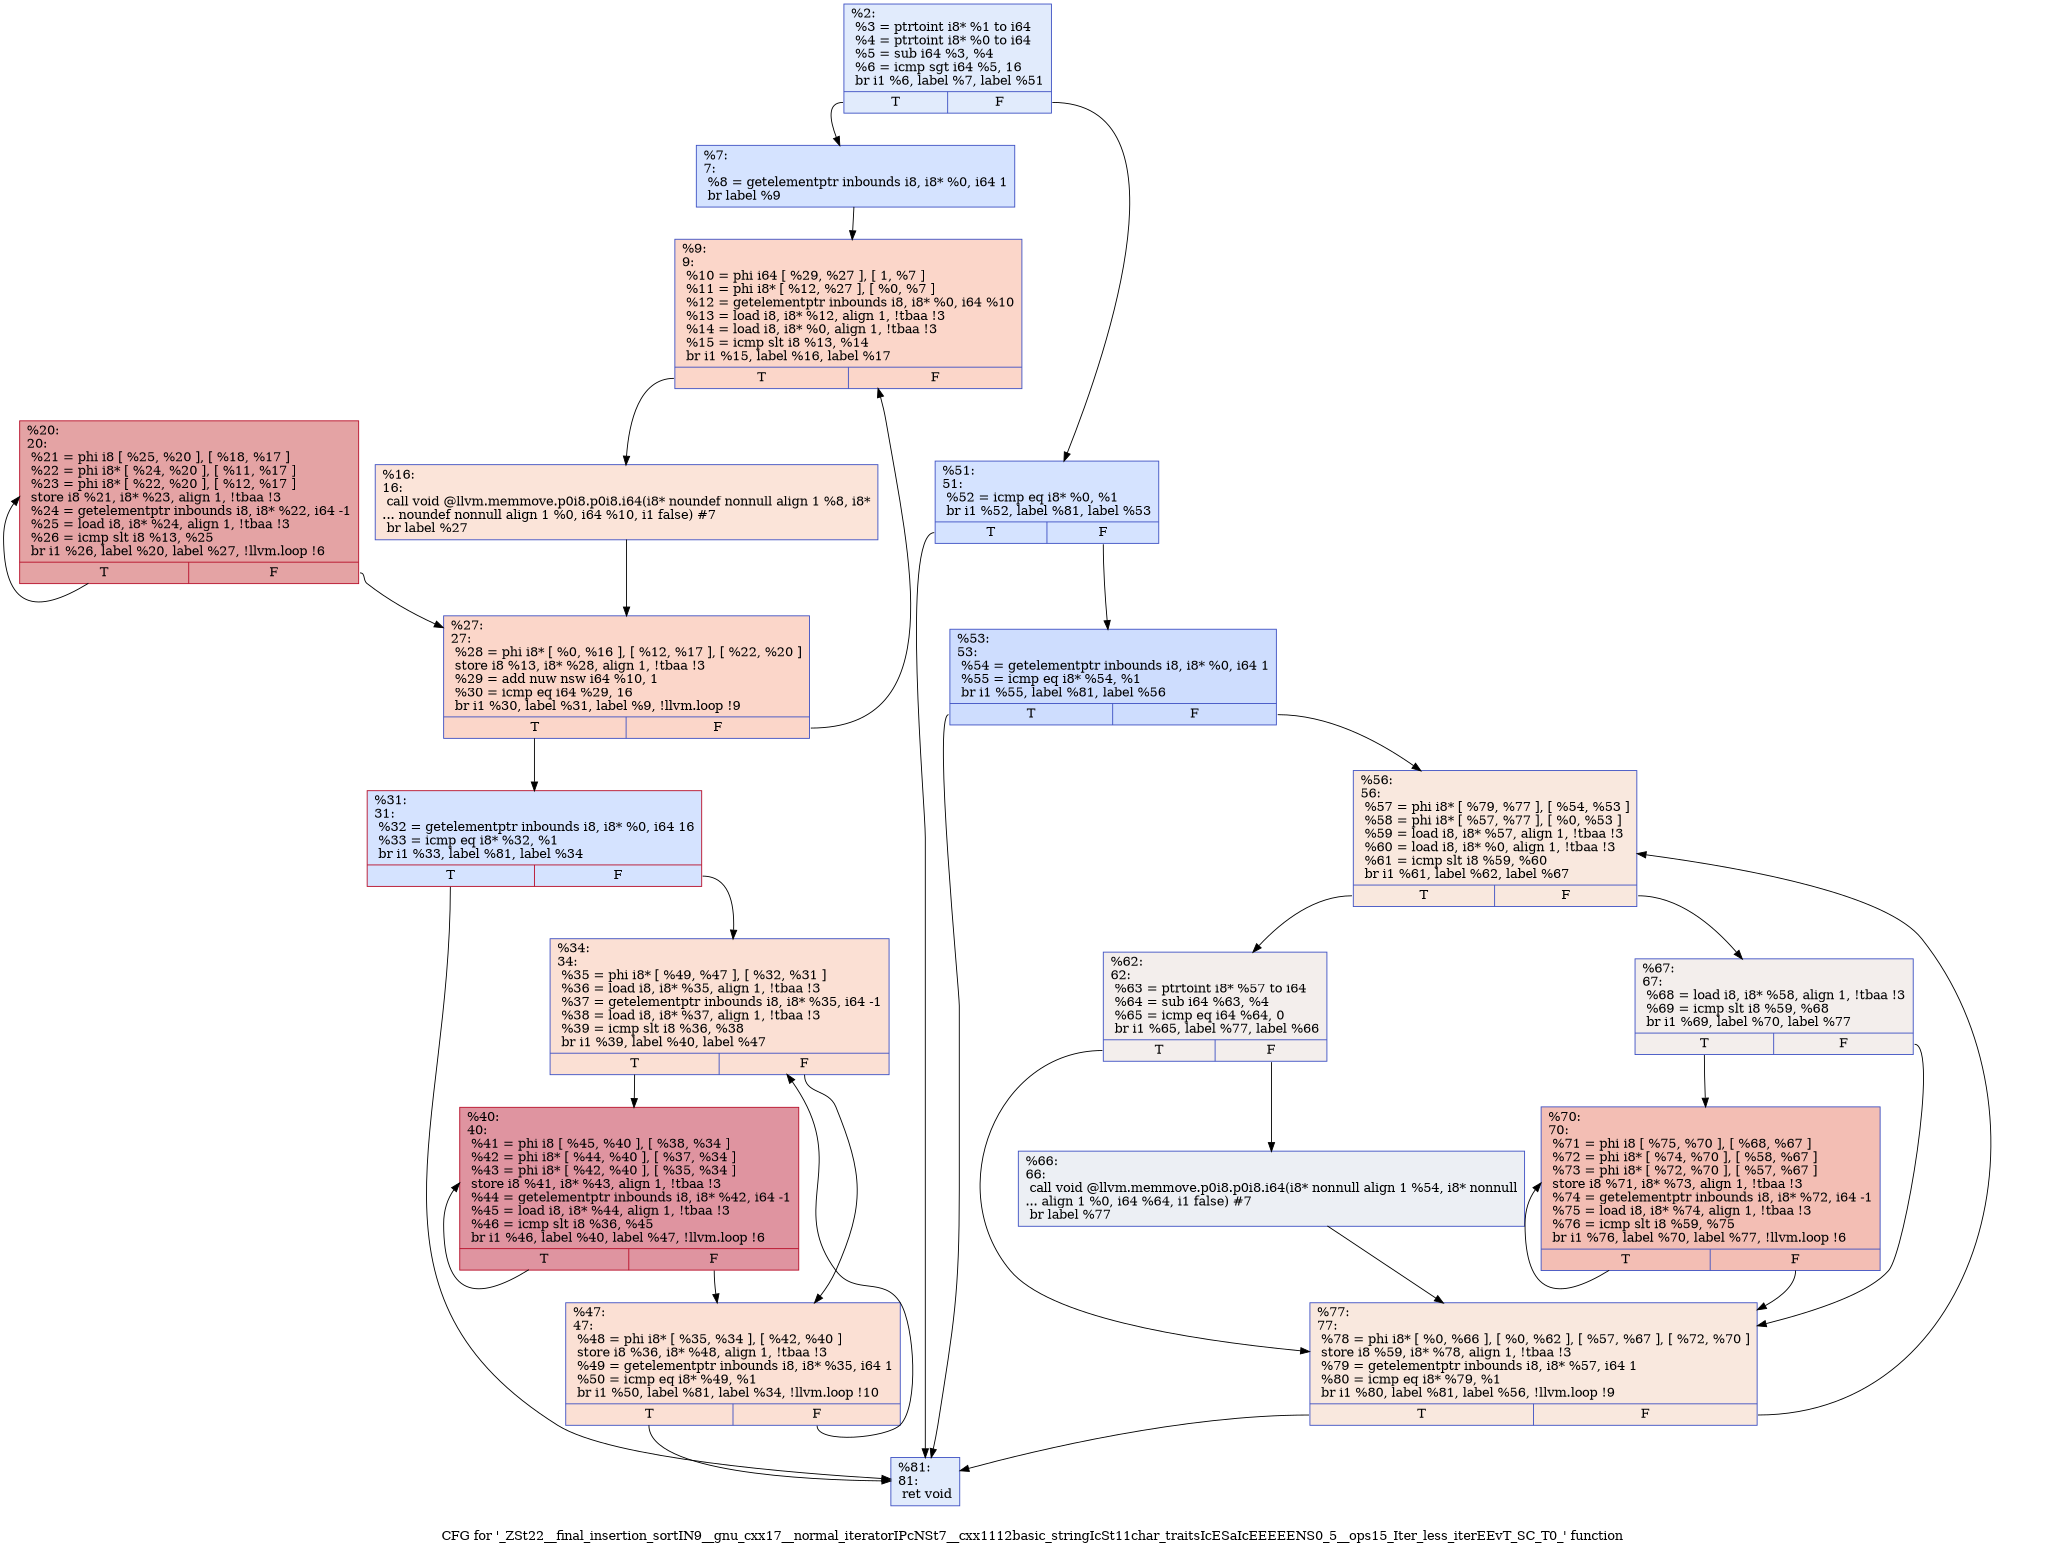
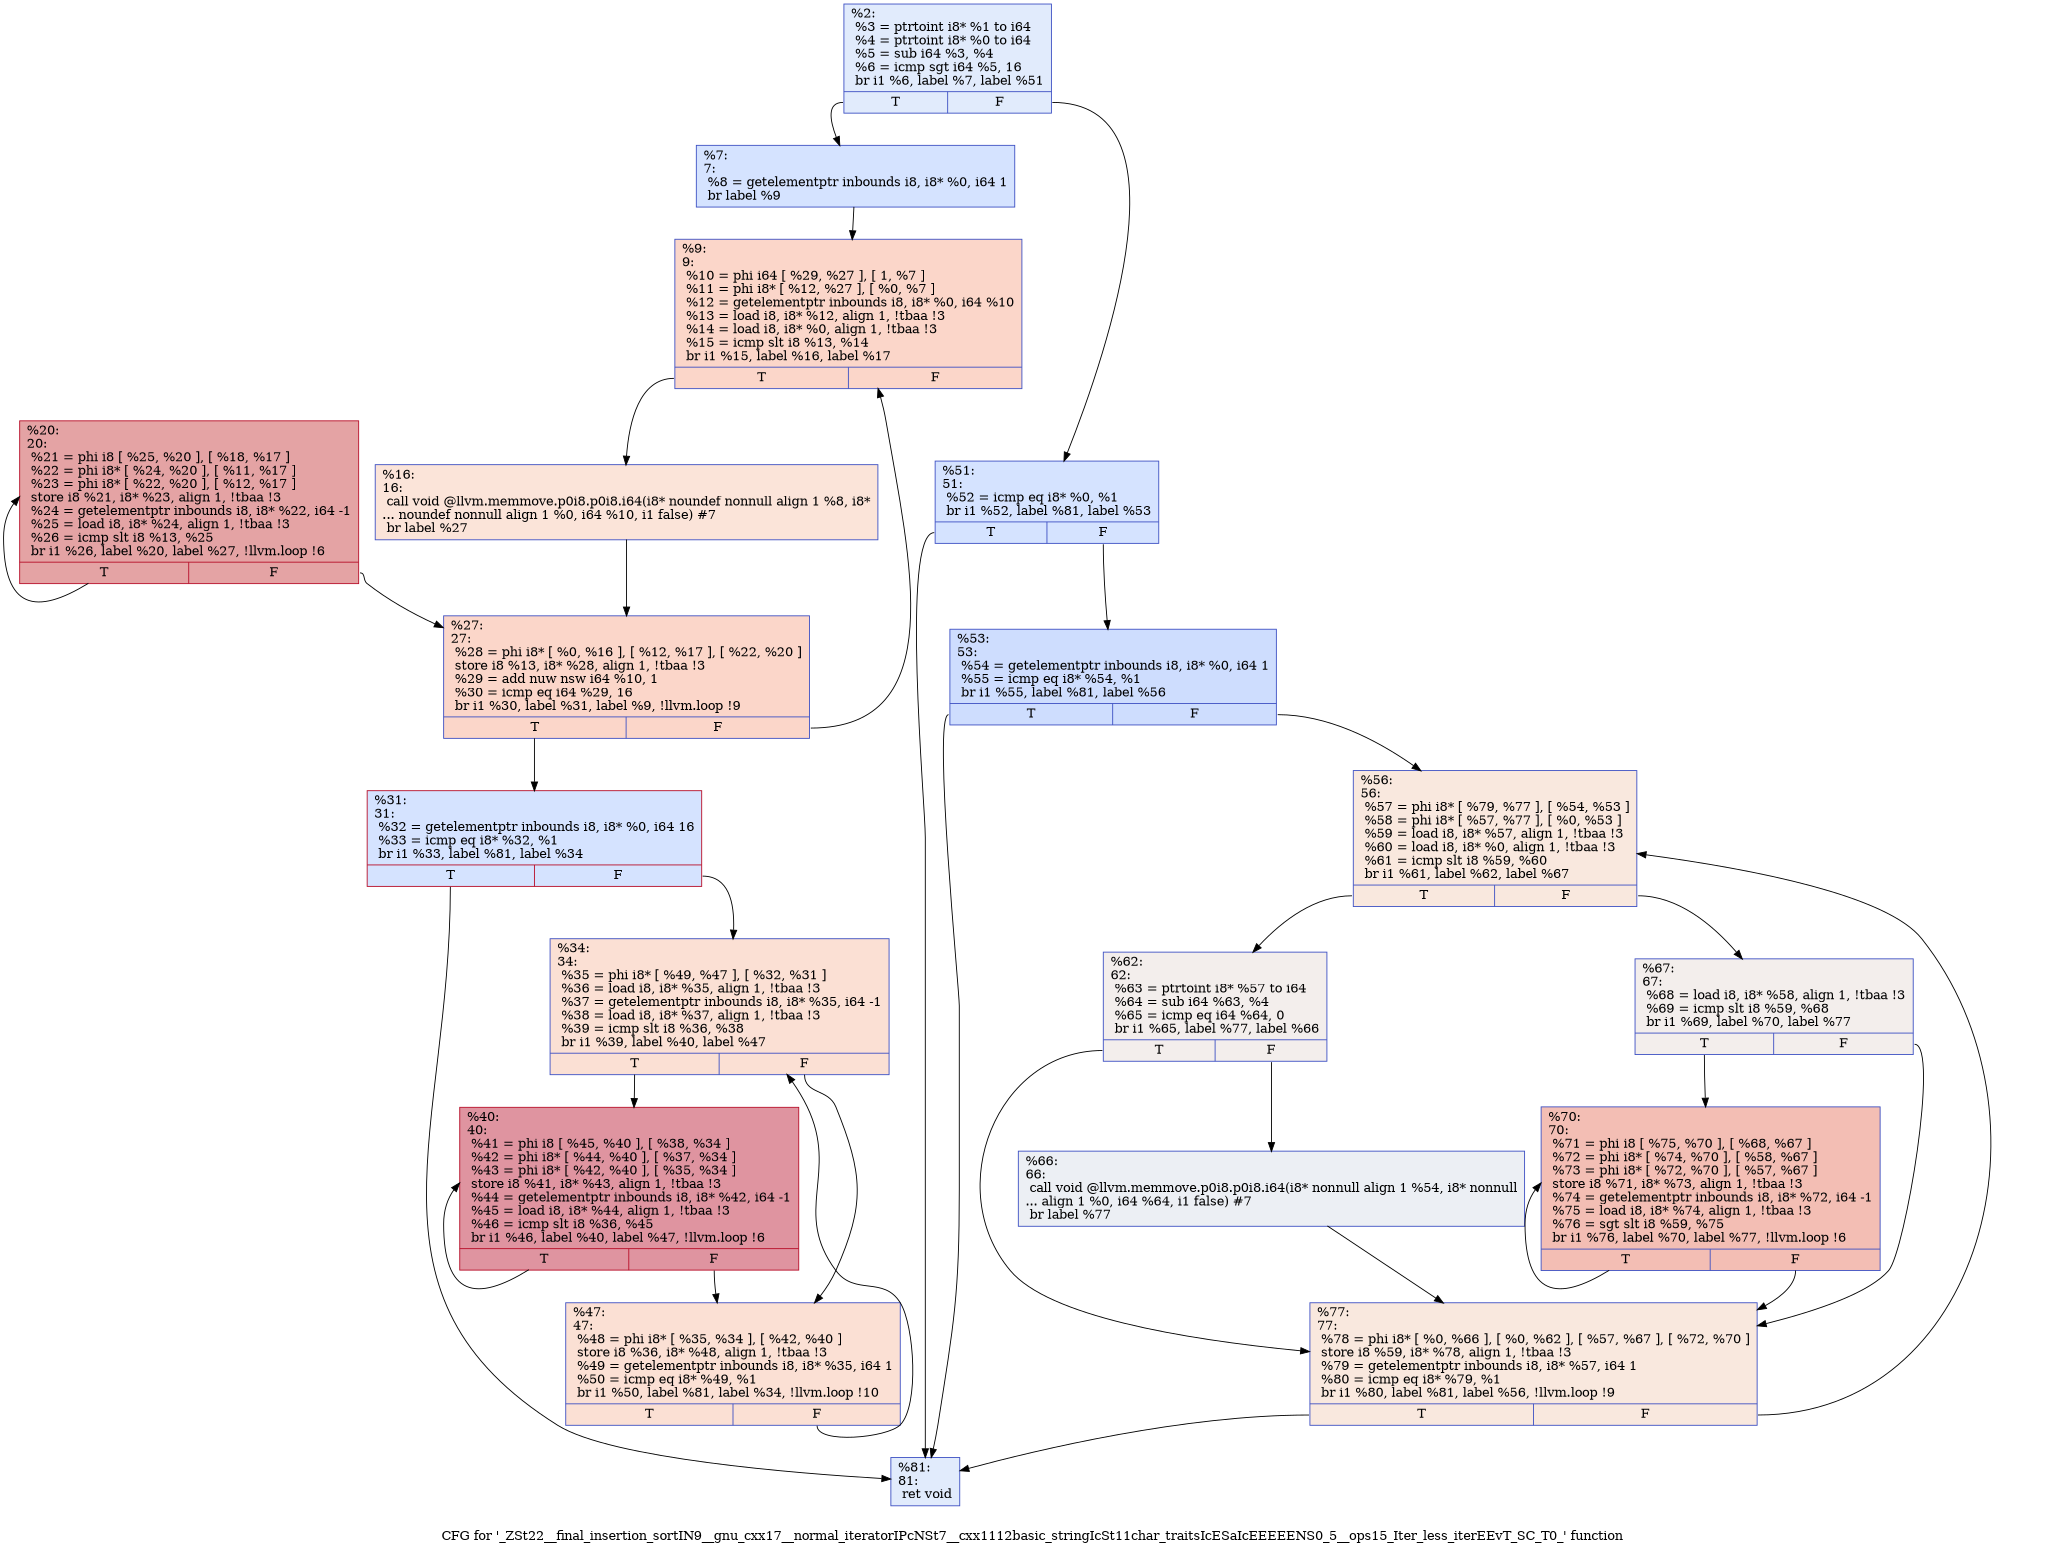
node "%70:": text "%76 = icmp slt i8 %59, %75" -> "%76 = sgt slt i8 %59, %75"
edge "%47:" -> "%81:": removed
